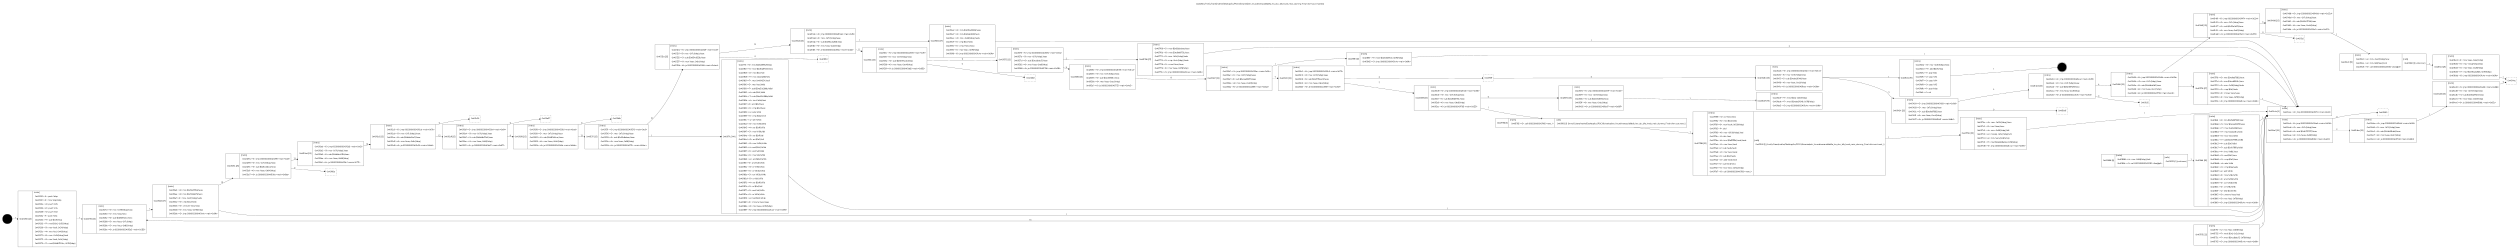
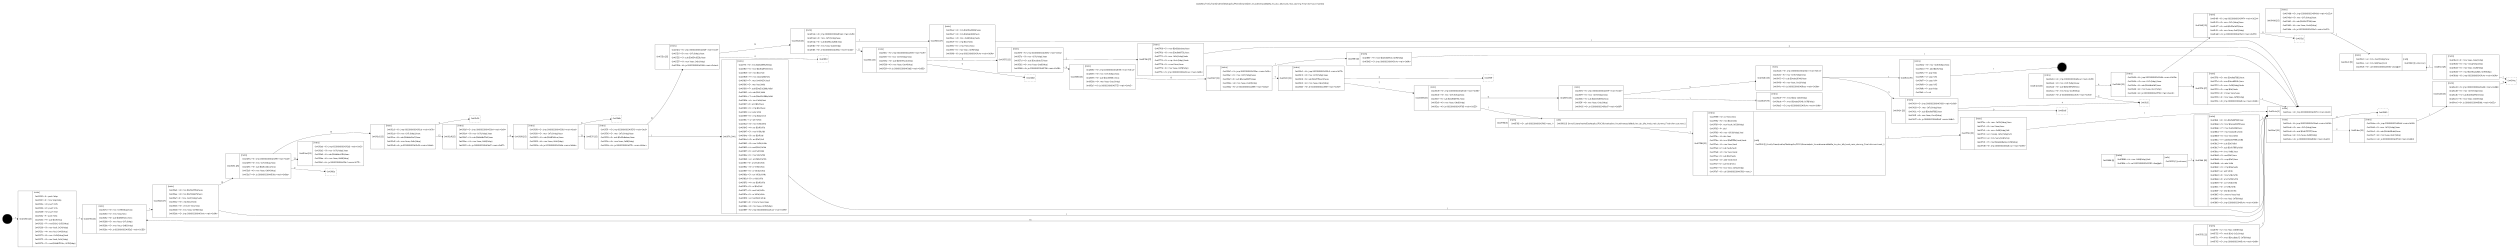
edge "0x40146f [25]" -> "0x401488 [25]": removed, label "3"
edge "0x4016c0 [13]" -> "0x4016cd [21]": reversed
edge "0x40193f" -> "0x40140b [25]": now "0x4013f2 [25]" -> "0x40140b [25]"
edge "0x401424 [25]" -> "0x40143d [25]": now "0x401424 [25]" -> "0x401c15"
node "0x401a67": removed
edge "0x4012ad [25]" -> "0x4012c6 [25]": now "0x401294 [25]" -> "0x4012c6 [25]"
